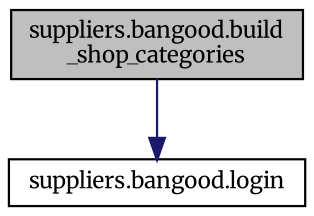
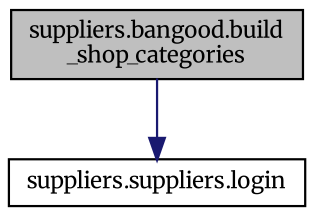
node "suppliers.bangood.login": label "suppliers.bangood.login" -> "suppliers.suppliers.login"
